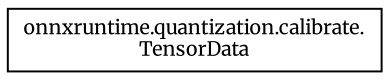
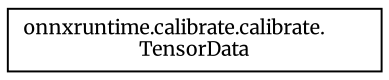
node "onnxruntime.quantization.calibrate. TensorData": label "onnxruntime.quantization.calibrate. TensorData" -> "onnxruntime.calibrate.calibrate. TensorData"
